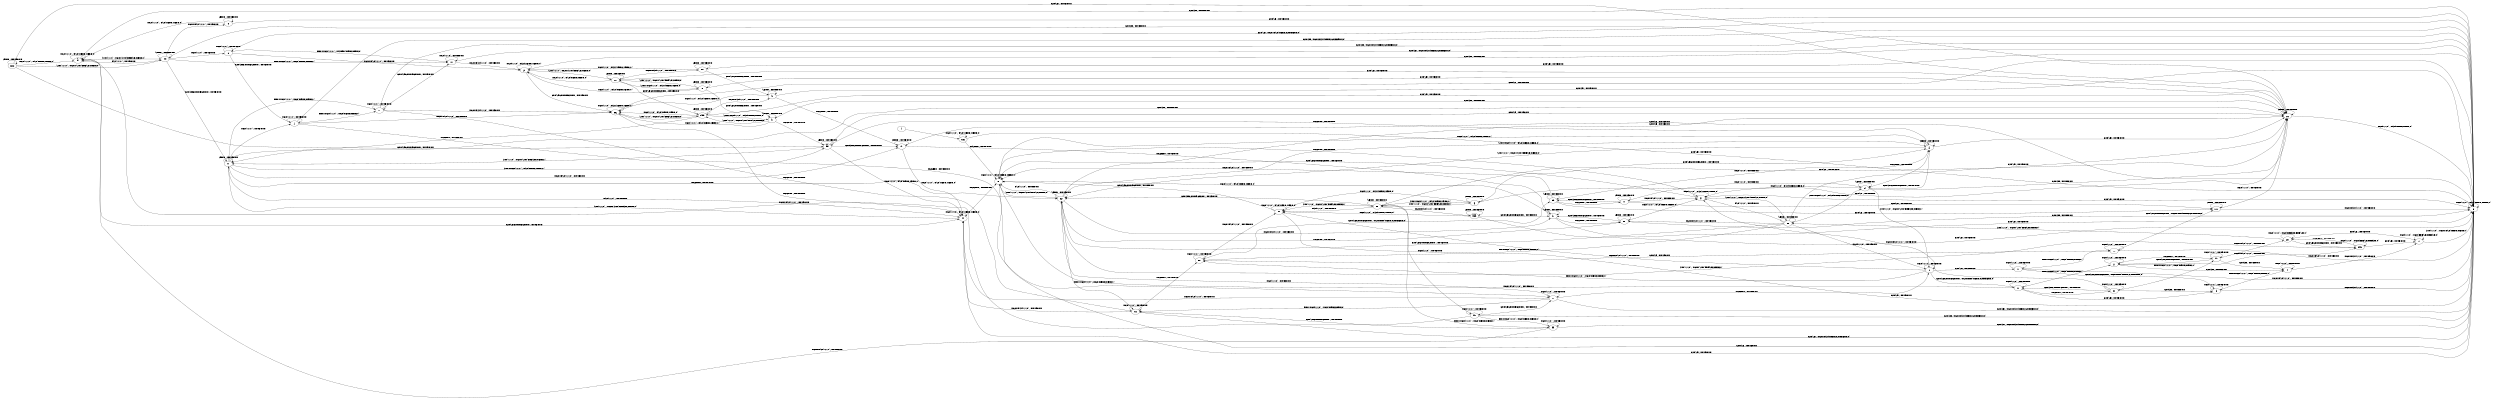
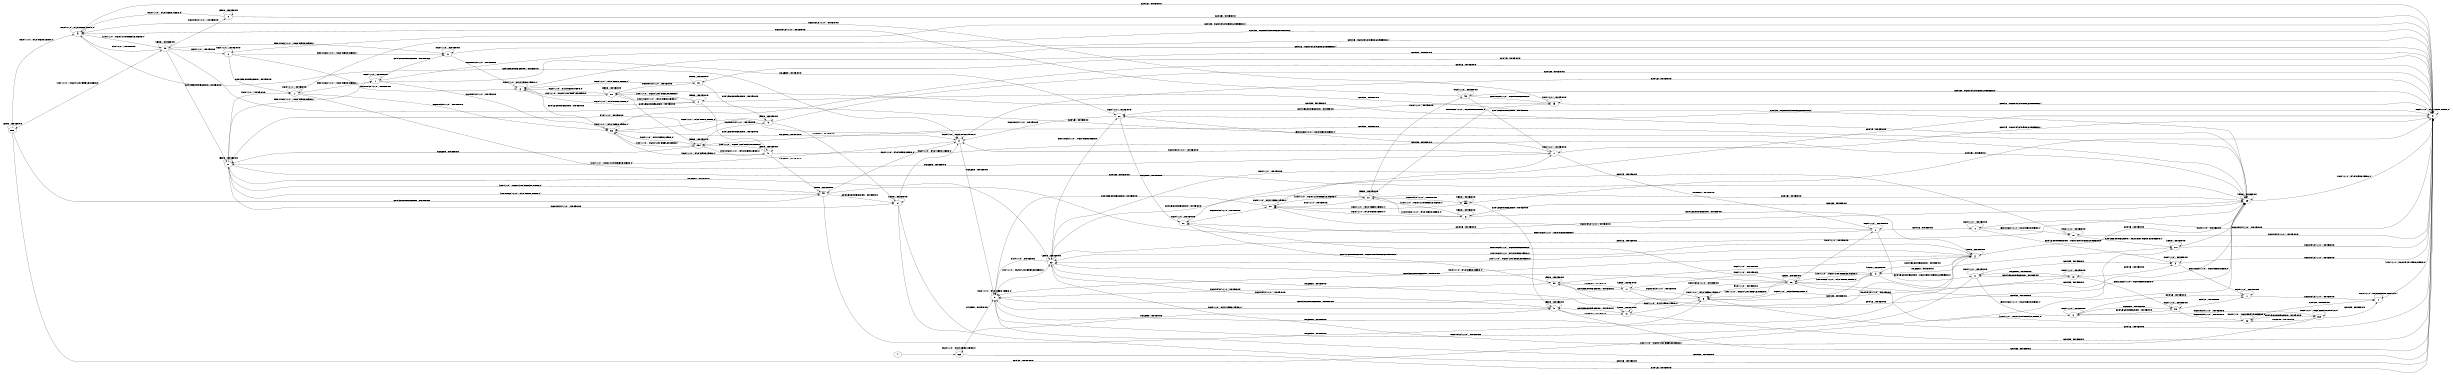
edge "o" -> "zz": label "FIN+ACK(V,V,0) / LISTEN(NEXT,NEXT,0)" -> "FIN+ACK(V,V,0) / ACK(NEXT,NEXT,0)"
edge "d" -> "t": now "d" -> "ee"
